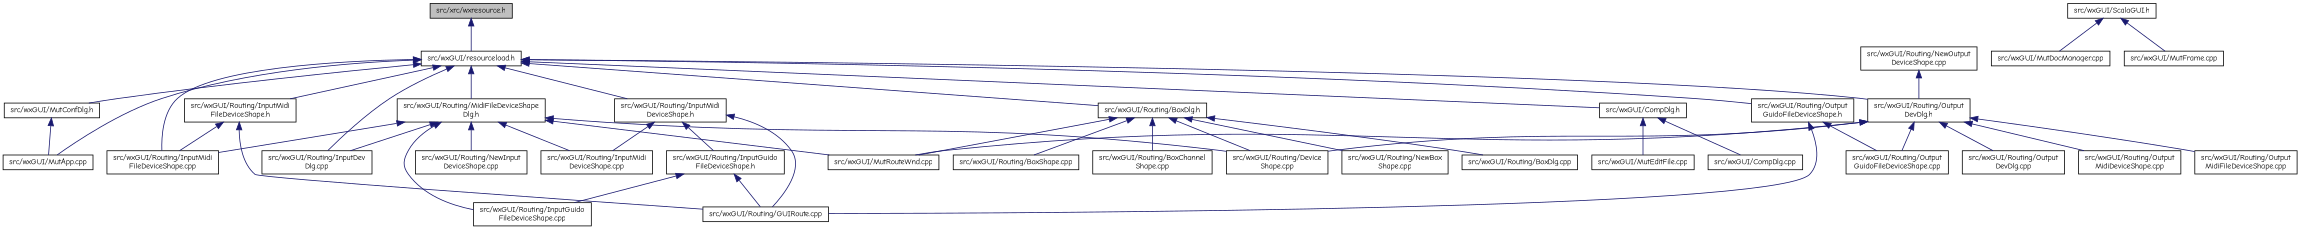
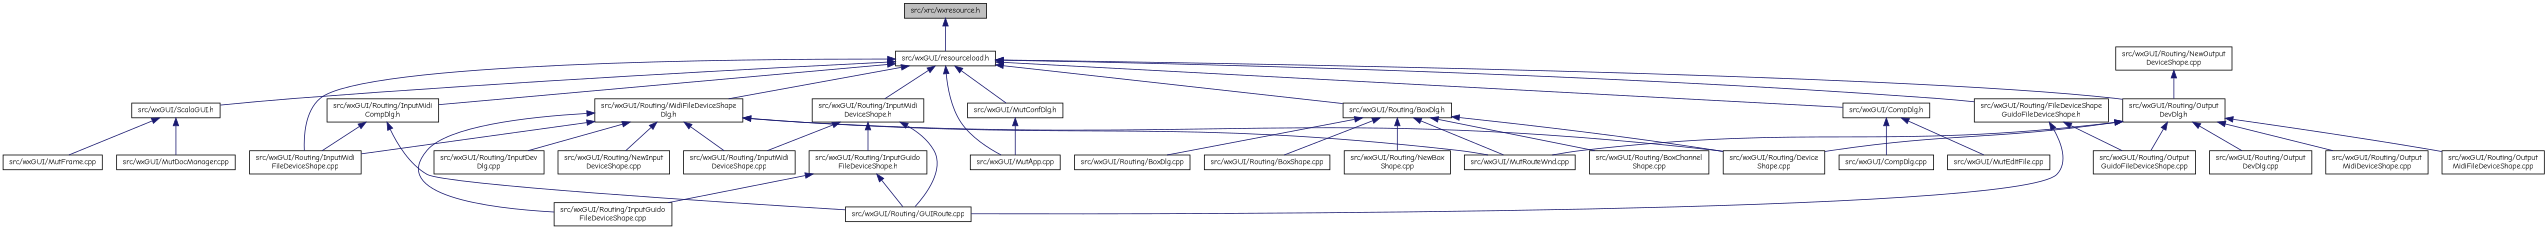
edge "src/wxGUI/Routing/InputDev Dlg.cpp" -> "src/wxGUI/resourceload.h": now "src/wxGUI/ScalaGUI.h" -> "src/wxGUI/resourceload.h"
node "src/wxGUI/Routing/InputMidi FileDeviceShape.h": label "src/wxGUI/Routing/InputMidi FileDeviceShape.h" -> "src/wxGUI/Routing/InputMidi CompDlg.h"
node "src/wxGUI/Routing/Output GuidoFileDeviceShape.h": label "src/wxGUI/Routing/Output GuidoFileDeviceShape.h" -> "src/wxGUI/Routing/FileDeviceShape GuidoFileDeviceShape.h"
